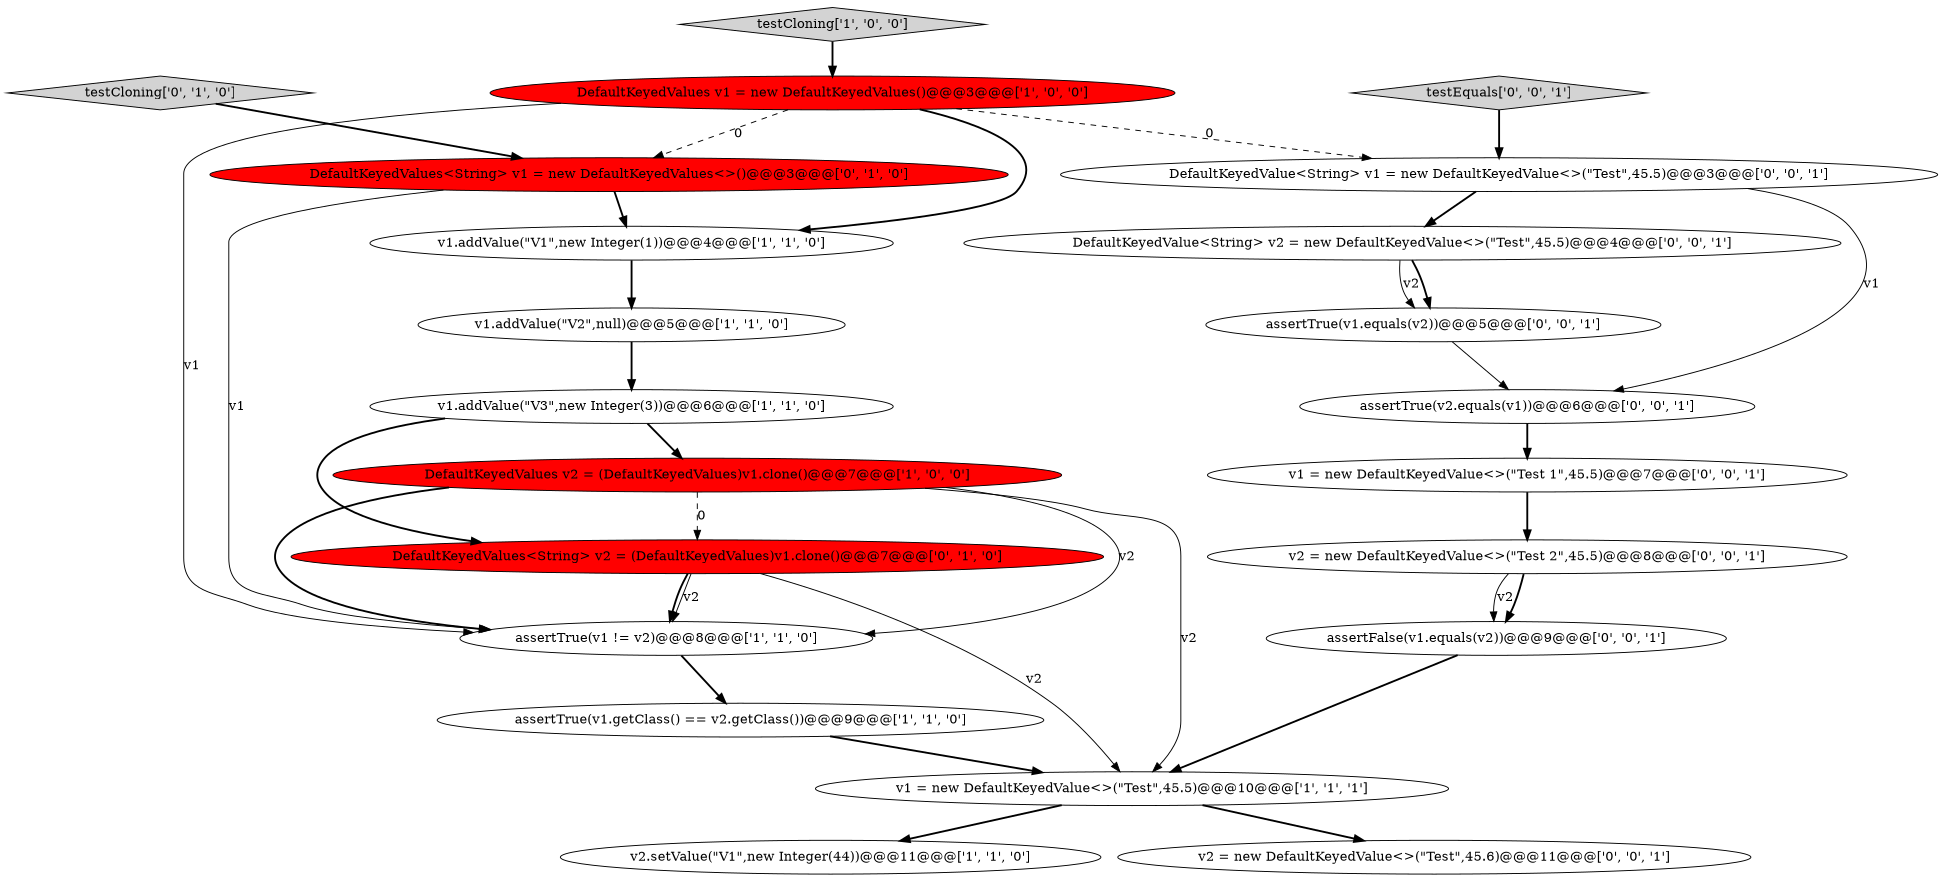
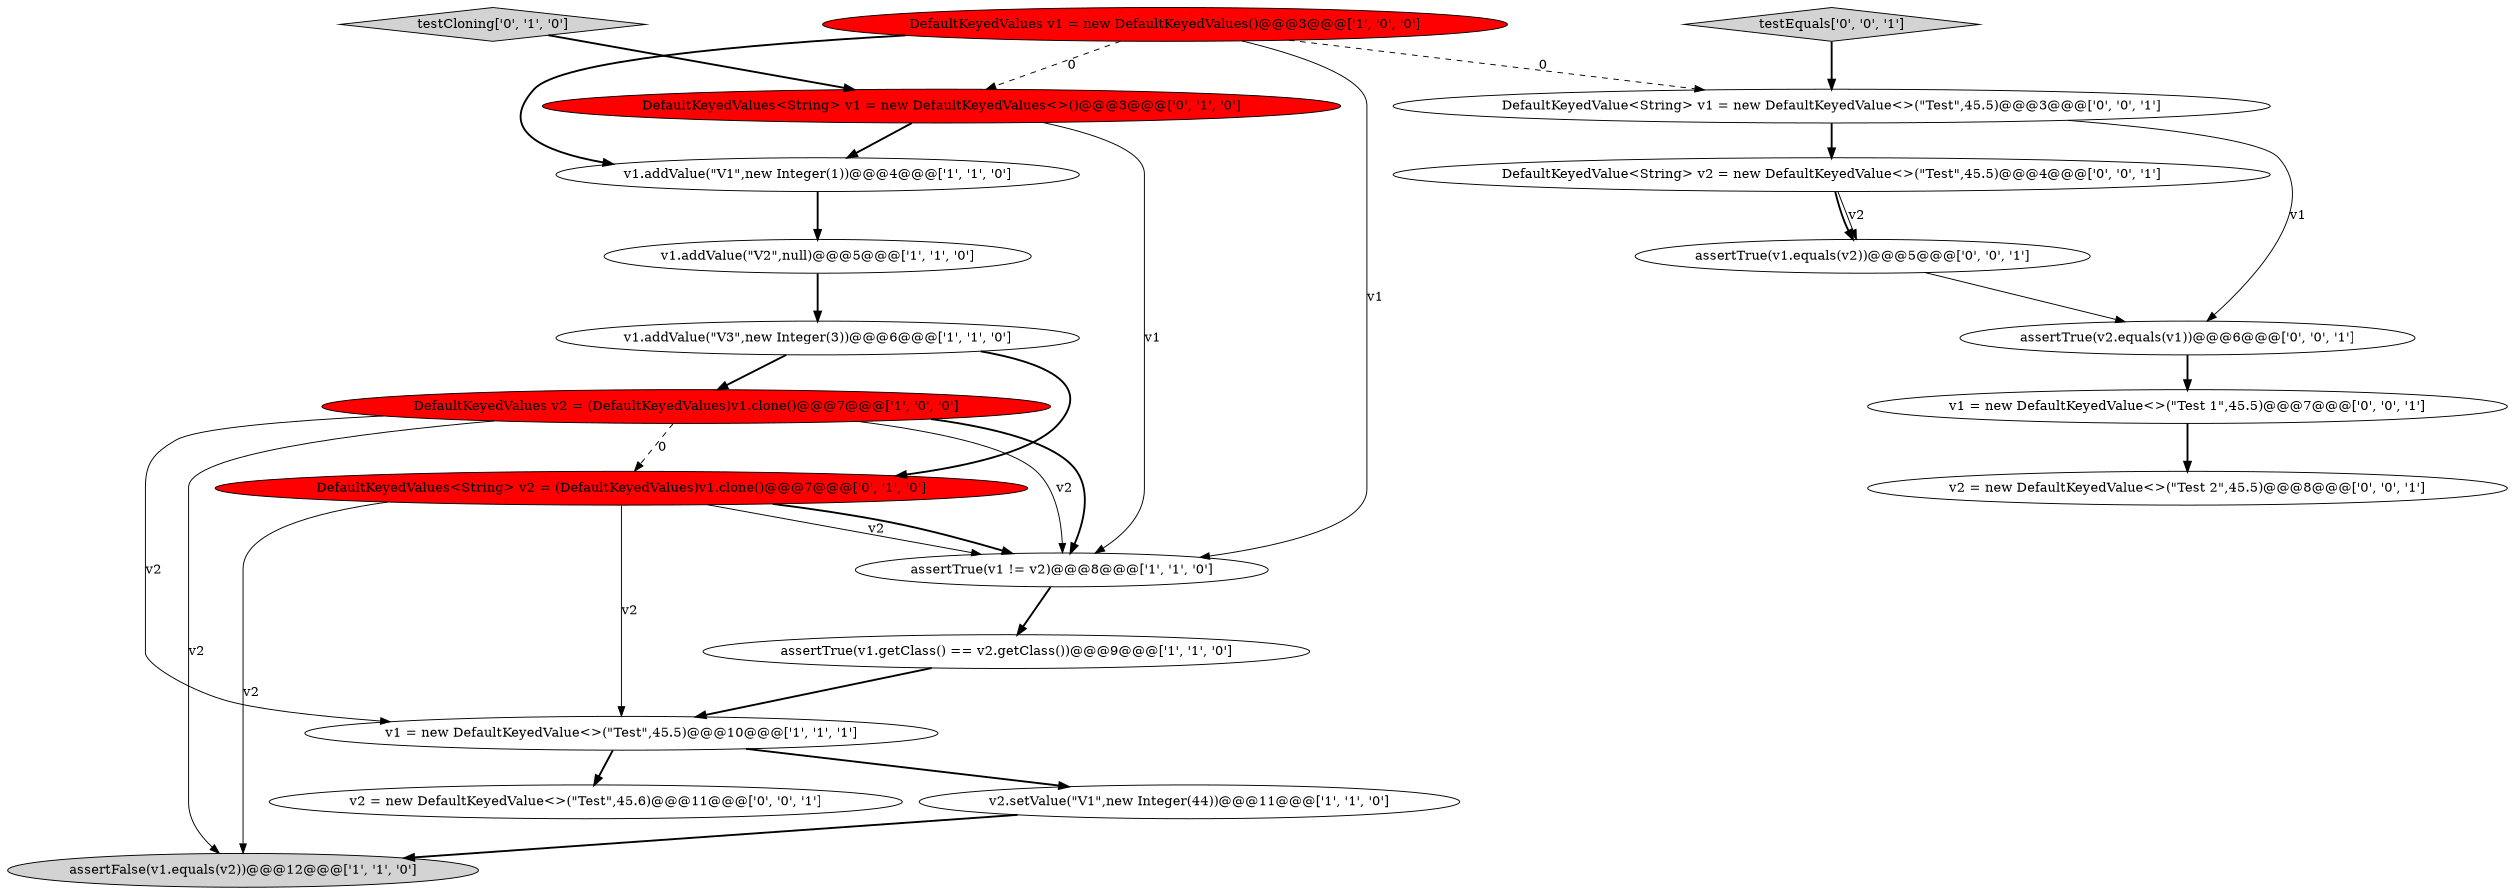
node "testCloning['1', '0', '0']": removed
node "assertFalse(v1.equals(v2))@@@9@@@['0', '0', '1']": removed
node "assertFalse(v1.equals(v2))@@@12@@@['1', '1', '0']": added
